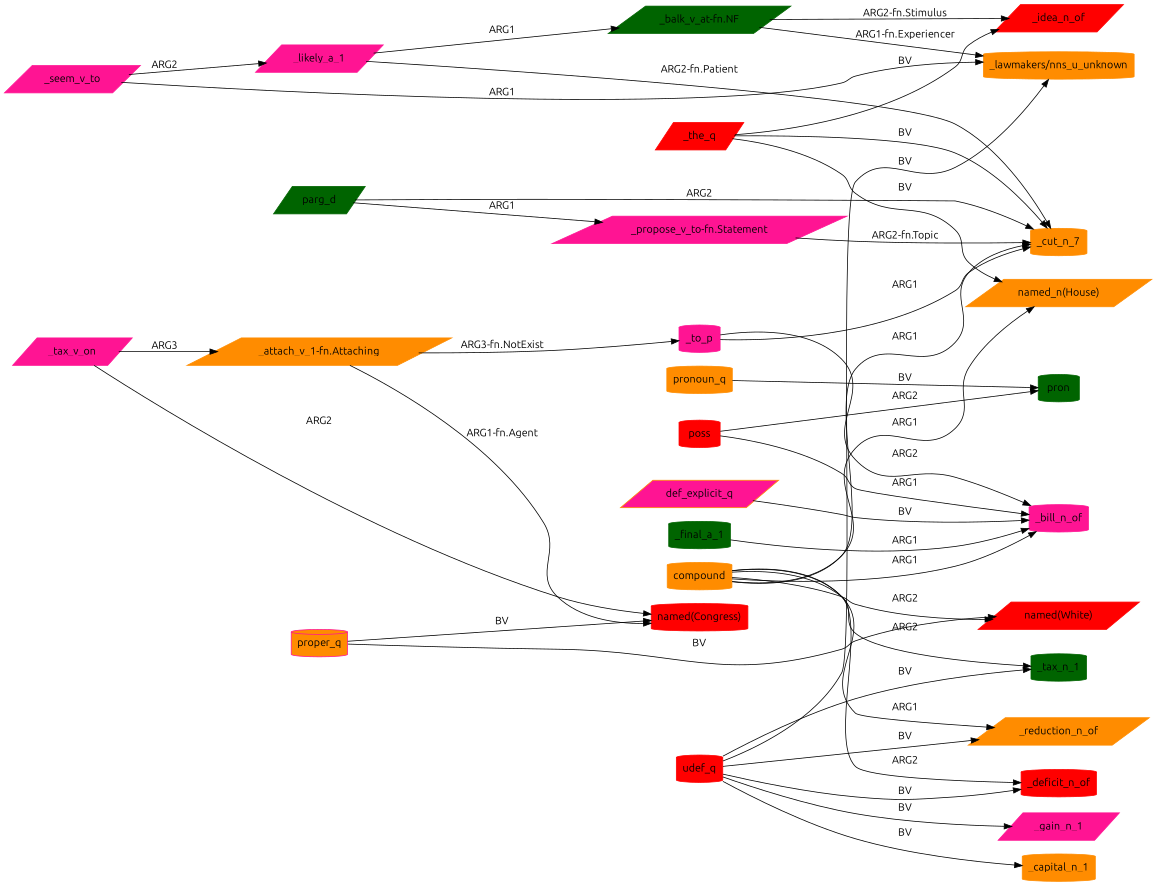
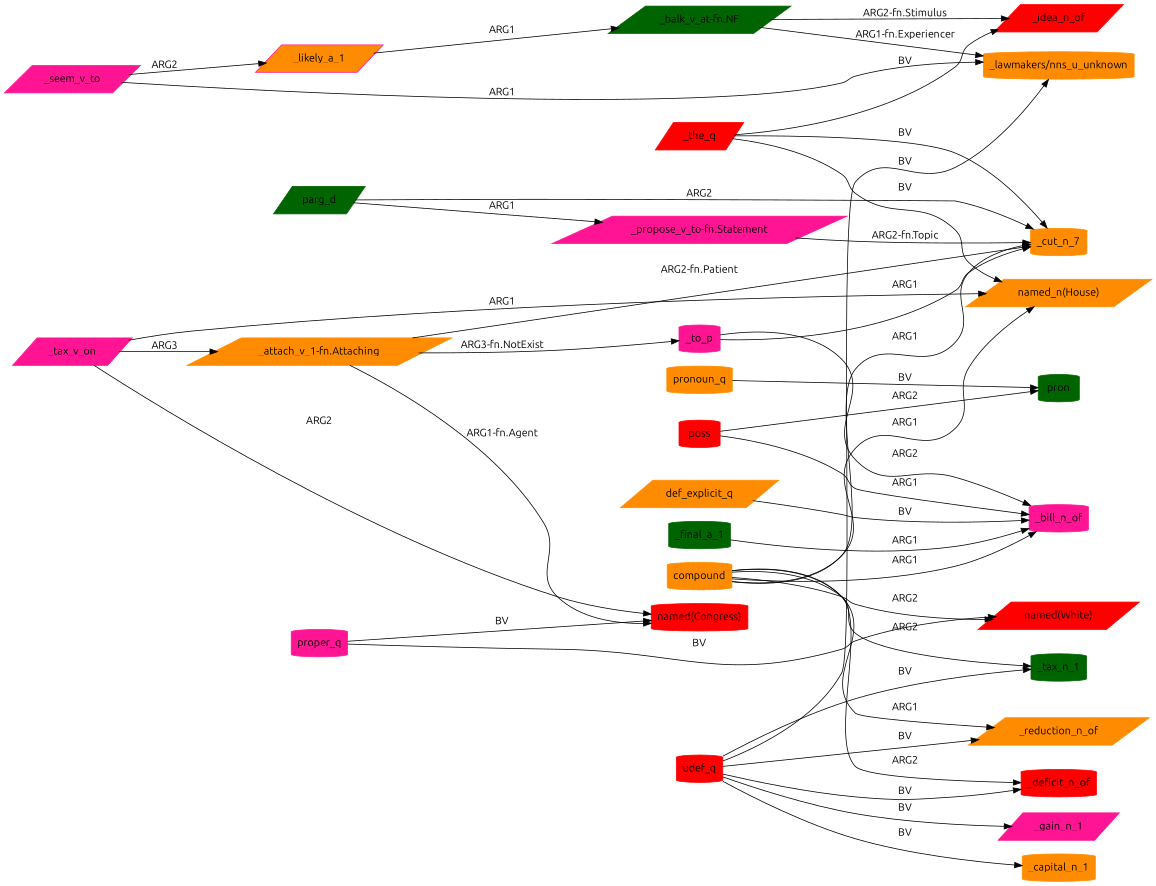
node "_likely_a_1": fillcolor deeppink -> darkorange
edge "_likely_a_1" -> "_cut_n_7": now "_attach_v_1-fn.Attaching" -> "_cut_n_7"
edge "_tax_v_on" -> "named_n(House)": added, label "ARG1"
node "def_explicit_q": fillcolor deeppink -> darkorange
node "proper_q": fillcolor darkorange -> deeppink
